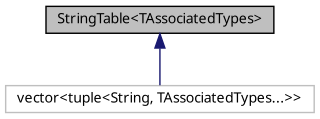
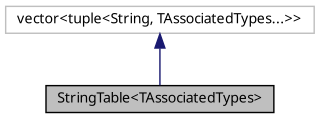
edge "vector<tuple<String, TAssociatedTypes...>>" -> "StringTable<TAssociatedTypes>": reversed
